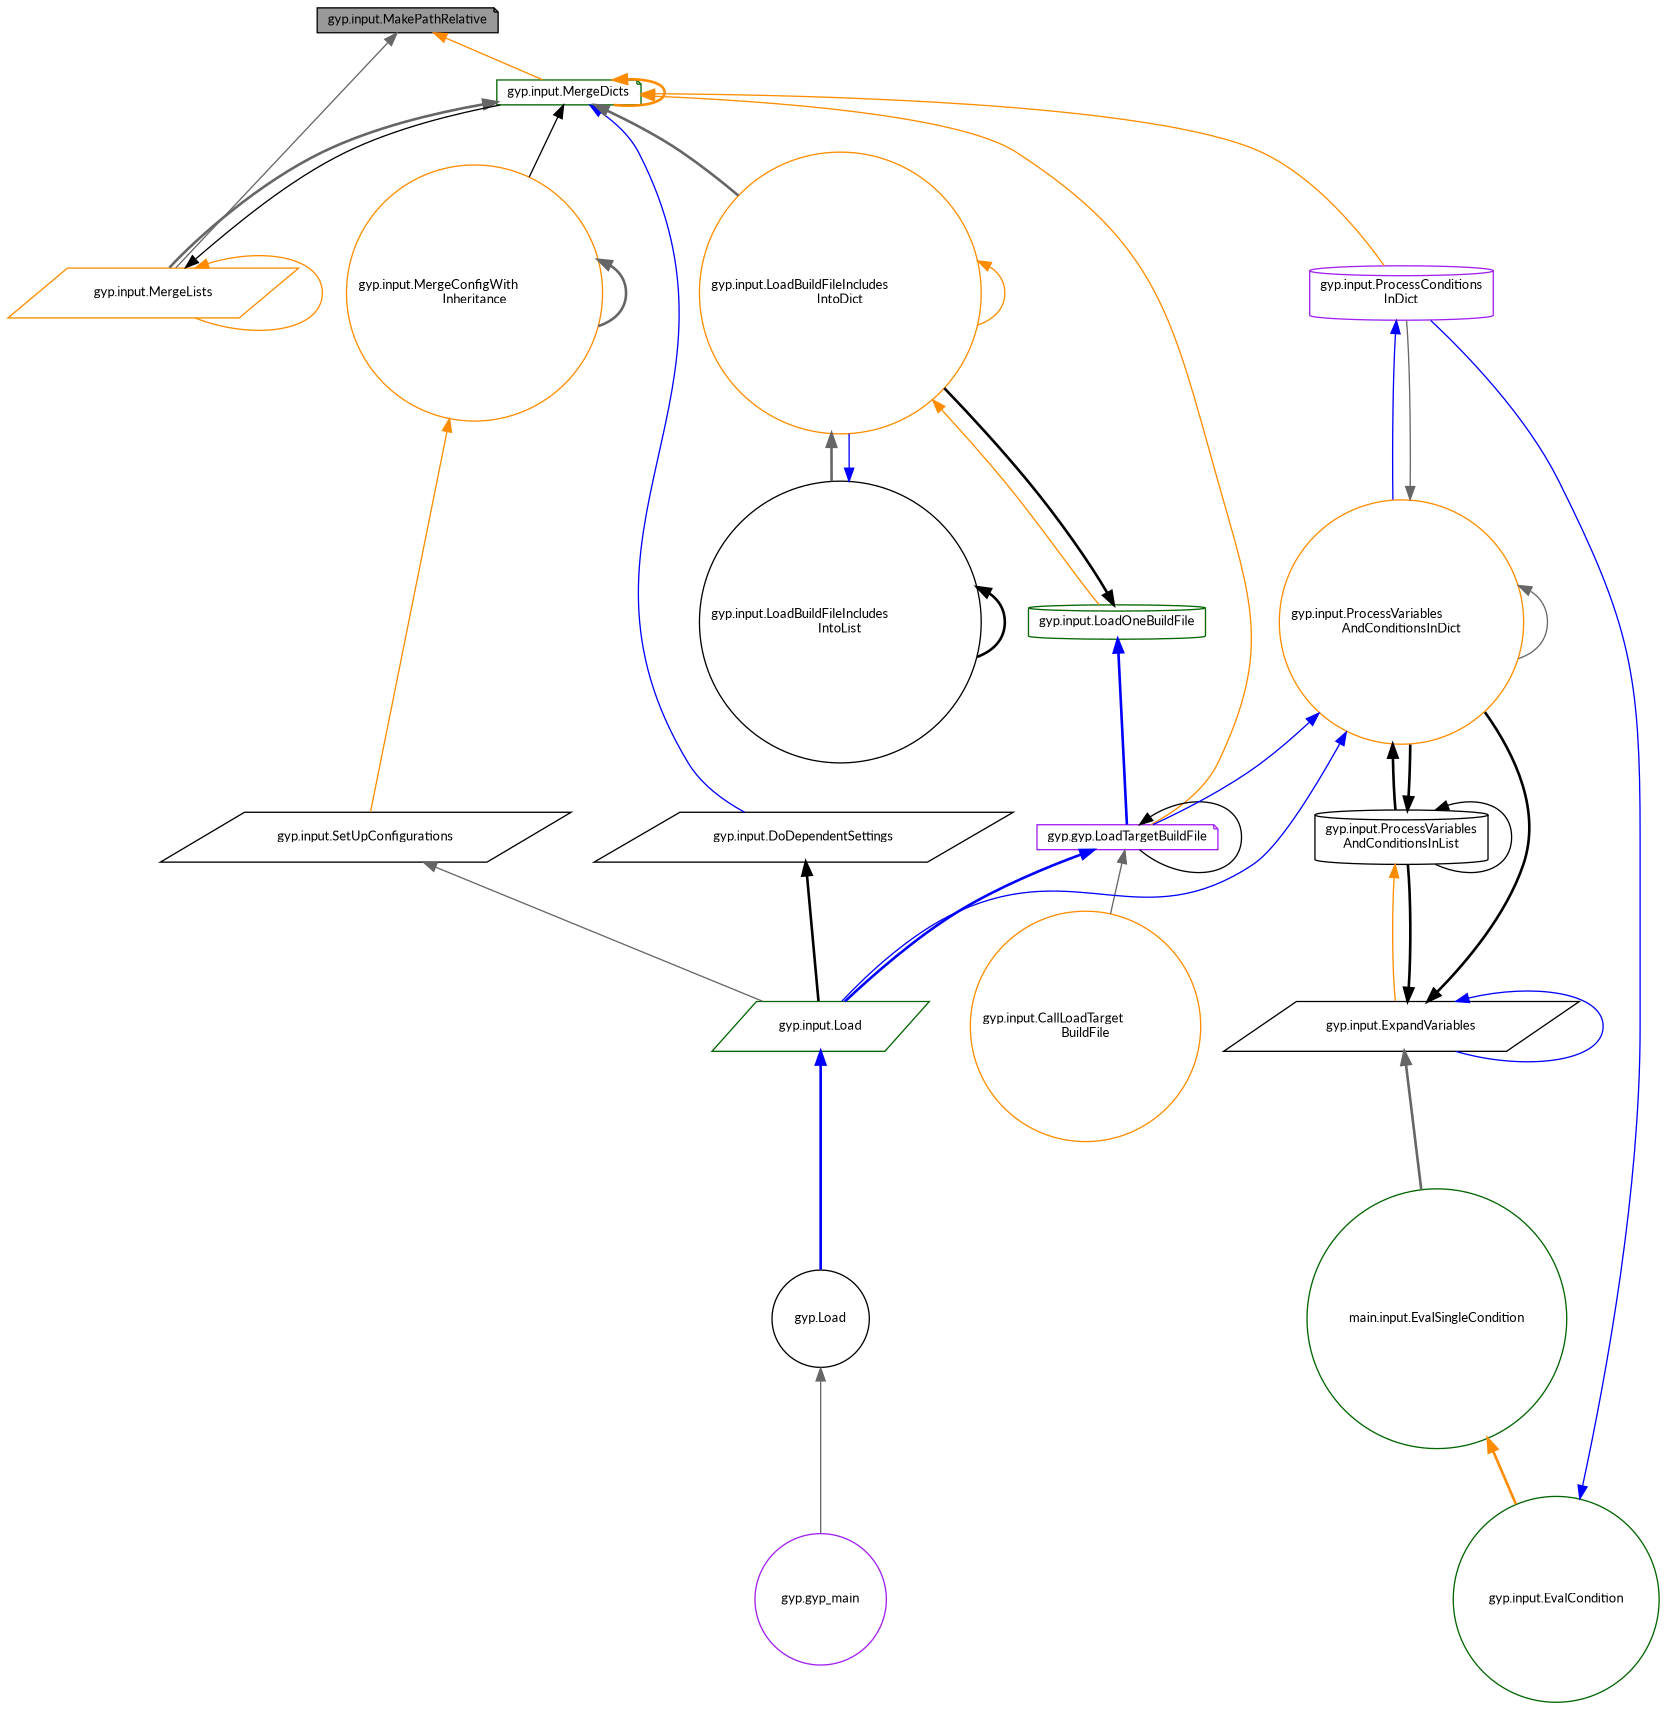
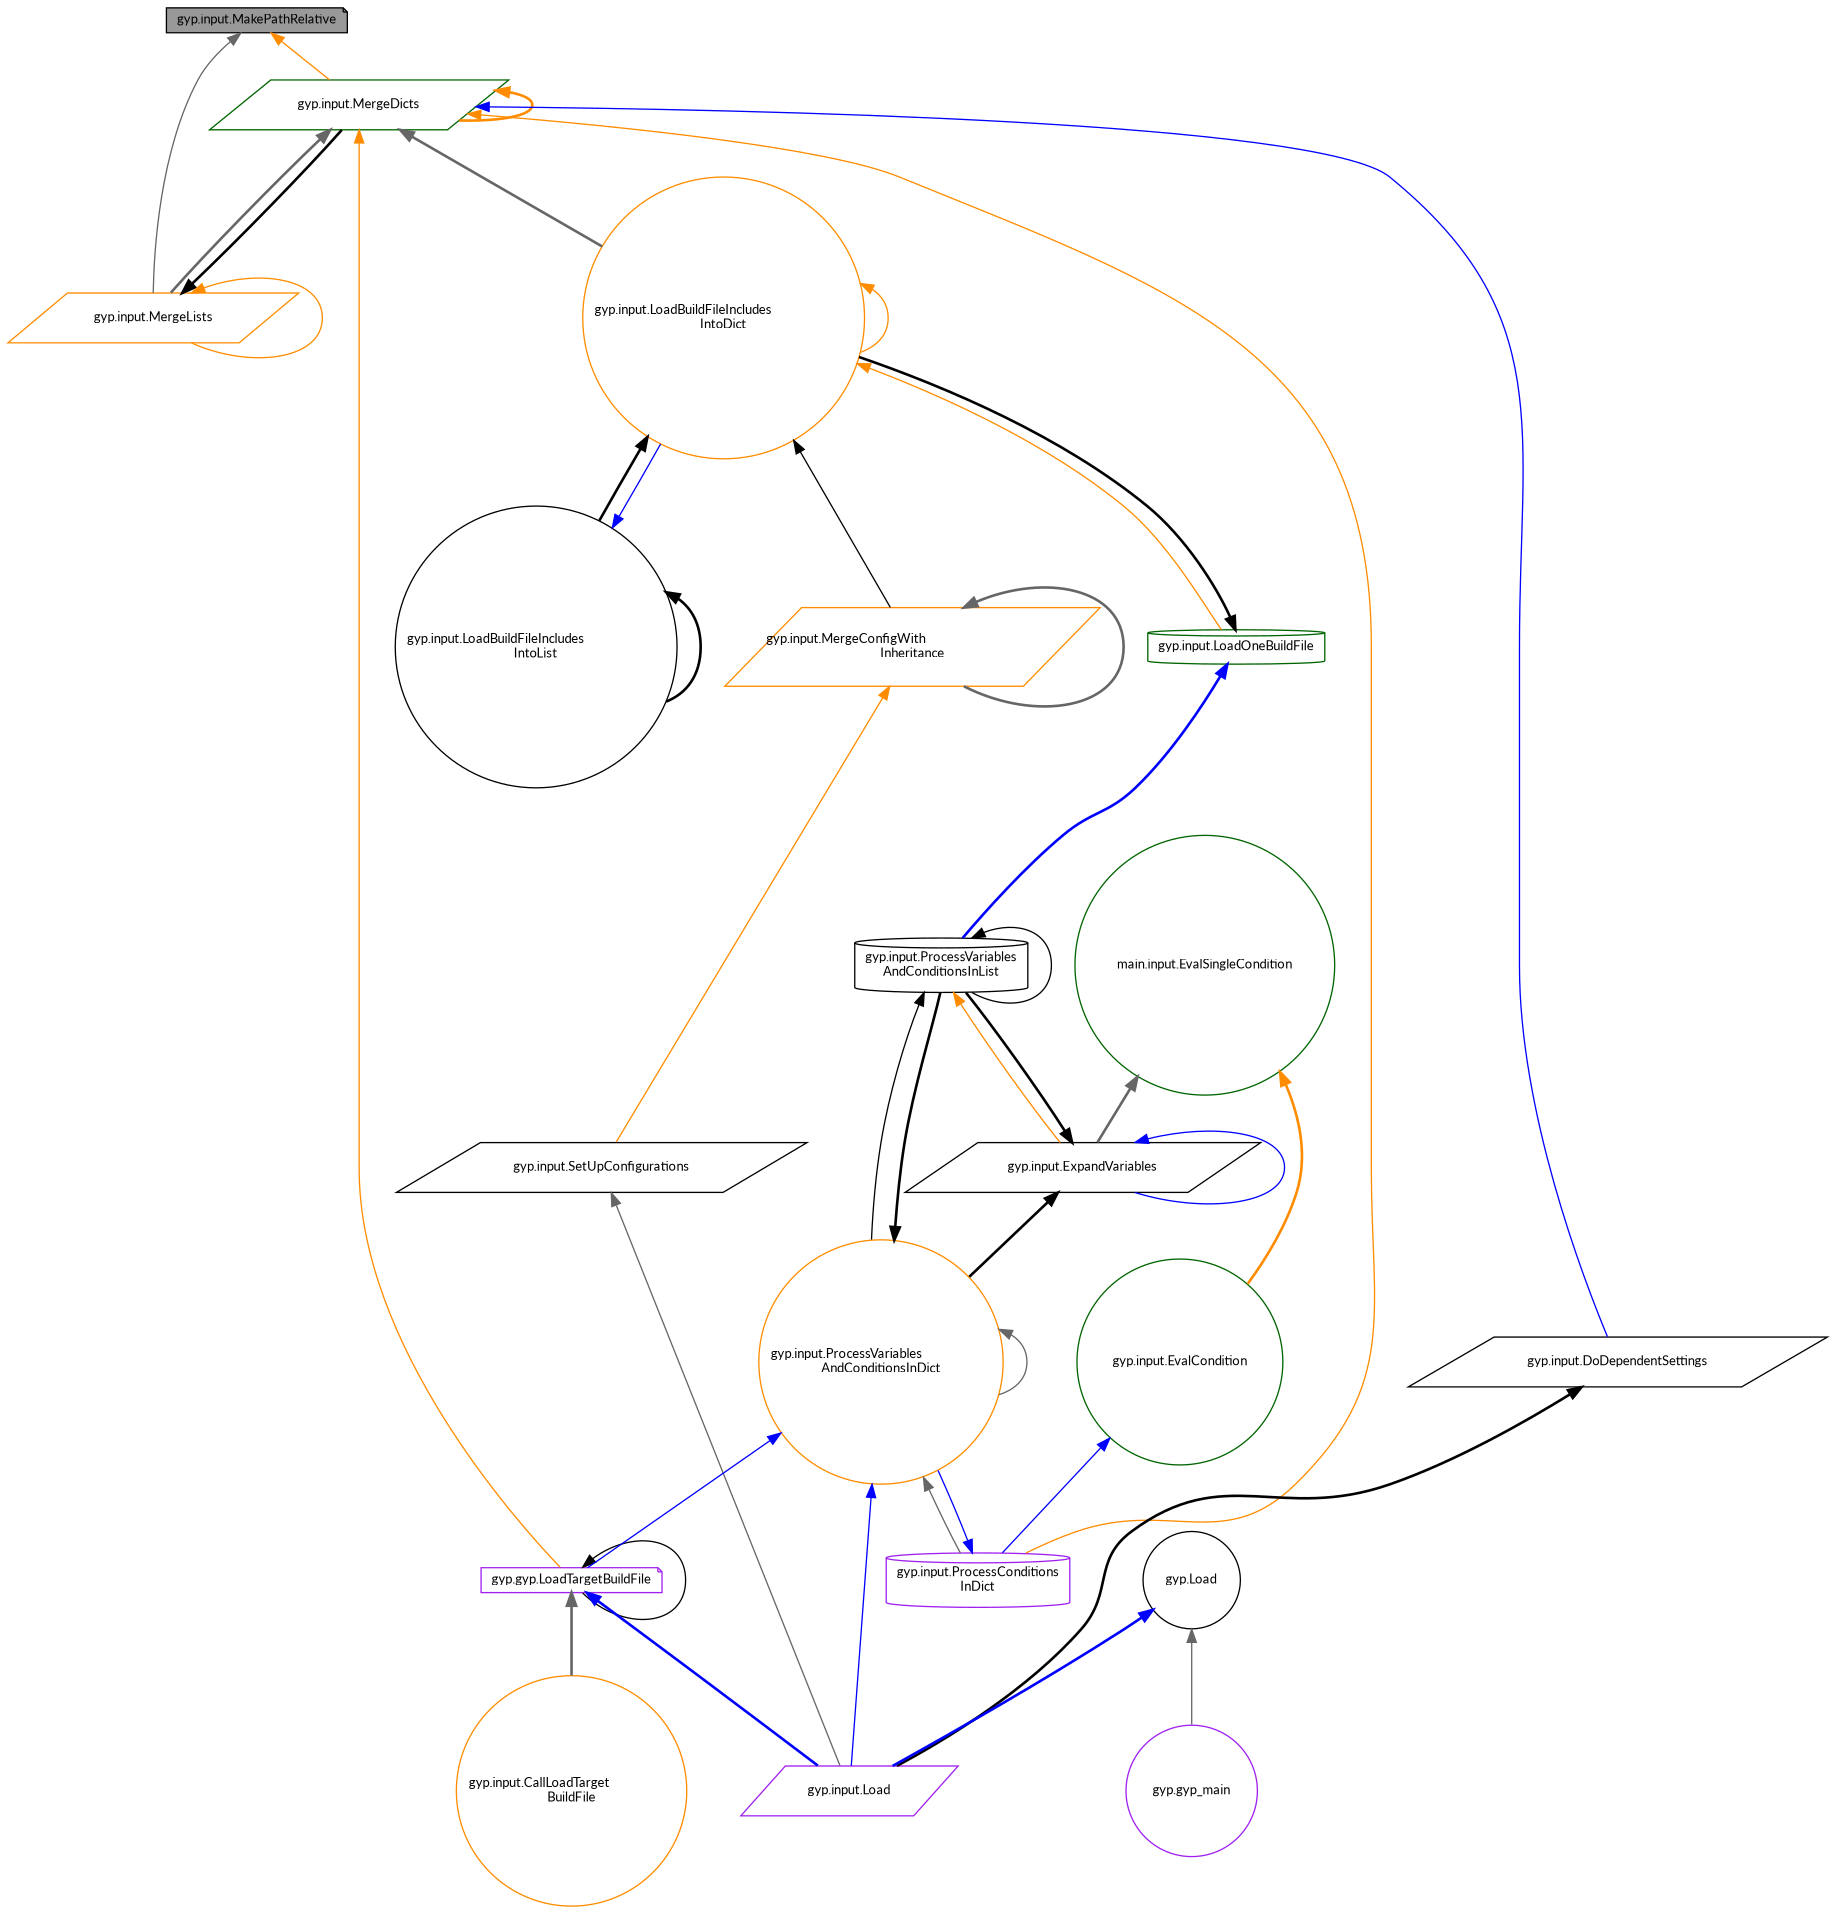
node "gyp.input.MergeDicts": shape note -> parallelogram
edge "gyp.input.MergeConfigWith Inheritance" -> "gyp.input.MergeDicts": now "gyp.input.MergeConfigWith Inheritance" -> "gyp.input.LoadBuildFileIncludes IntoDict"
edge "gyp.input.MergeDicts" -> "gyp.input.MergeLists": style solid -> bold
node "gyp.input.MergeConfigWith Inheritance": shape circle -> parallelogram
edge "gyp.input.LoadBuildFileIncludes IntoList" -> "gyp.input.LoadBuildFileIncludes IntoDict": color gray40 -> black
edge "gyp.gyp.LoadTargetBuildFile" -> "gyp.input.LoadOneBuildFile": now "gyp.input.ProcessVariables AndConditionsInList" -> "gyp.input.LoadOneBuildFile"
edge "gyp.input.ProcessVariables AndConditionsInDict" -> "gyp.input.ProcessVariables AndConditionsInList": style bold -> solid
edge "gyp.input.CallLoadTarget BuildFile" -> "gyp.gyp.LoadTargetBuildFile": style solid -> bold
node "gyp.input.Load": color darkgreen -> purple
edge "main.input.EvalSingleCondition" -> "gyp.input.ExpandVariables": reversed
edge "gyp.Load" -> "gyp.input.Load": reversed
